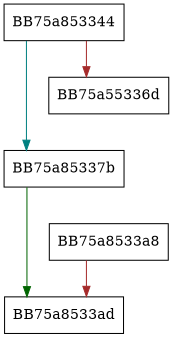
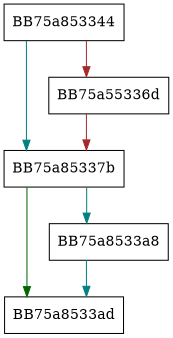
edge "BB75a55336d" -> "BB75a85337b": added
edge "BB75a85337b" -> "BB75a8533a8": added
edge "BB75a8533a8" -> "BB75a8533ad": color brown -> teal
